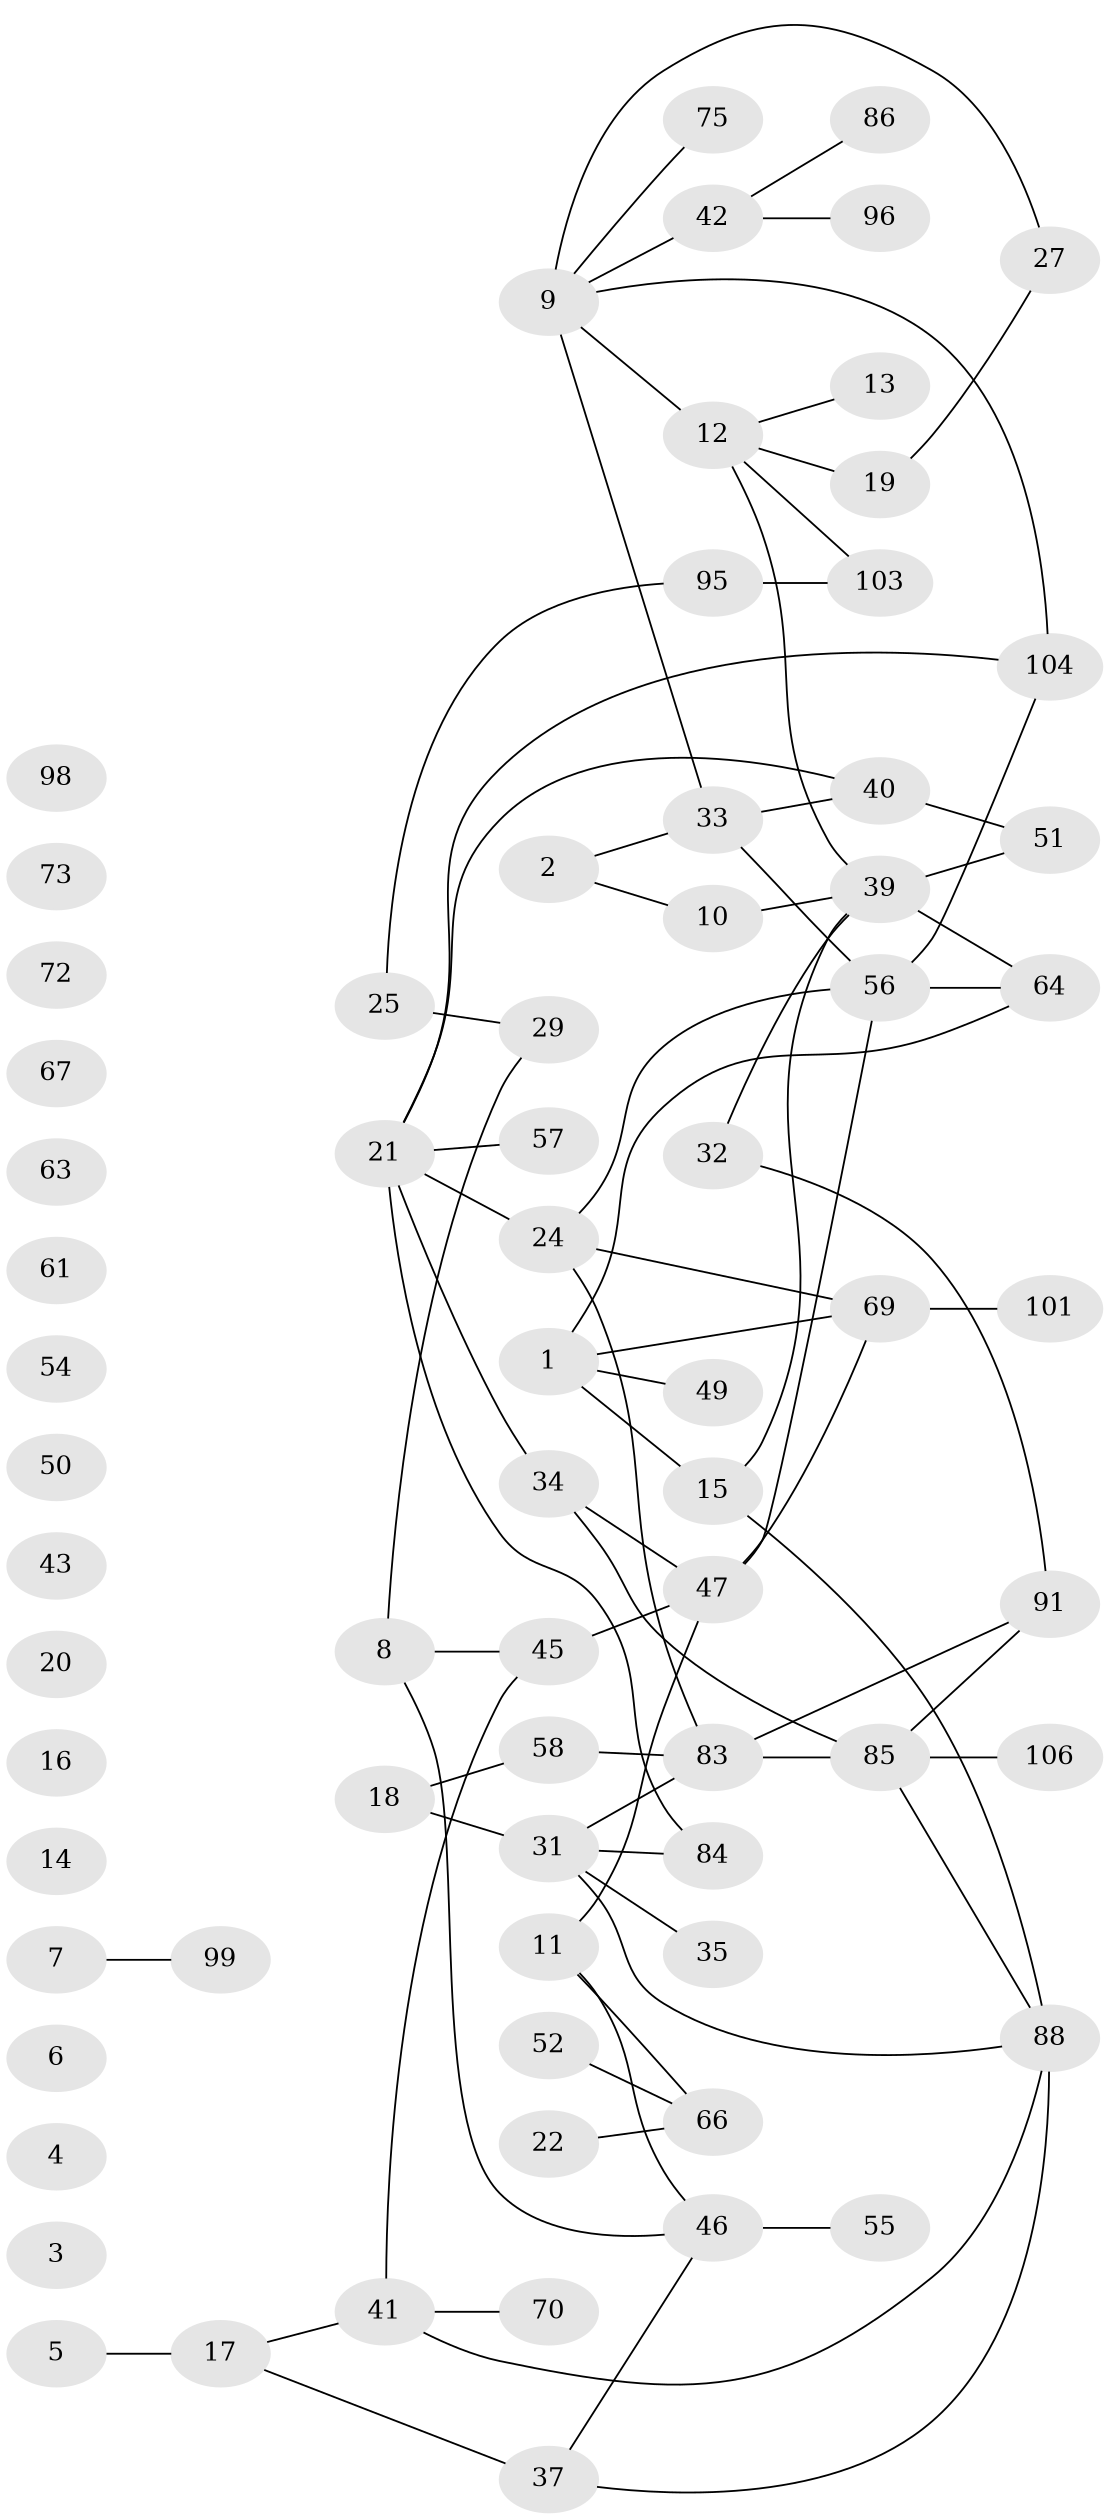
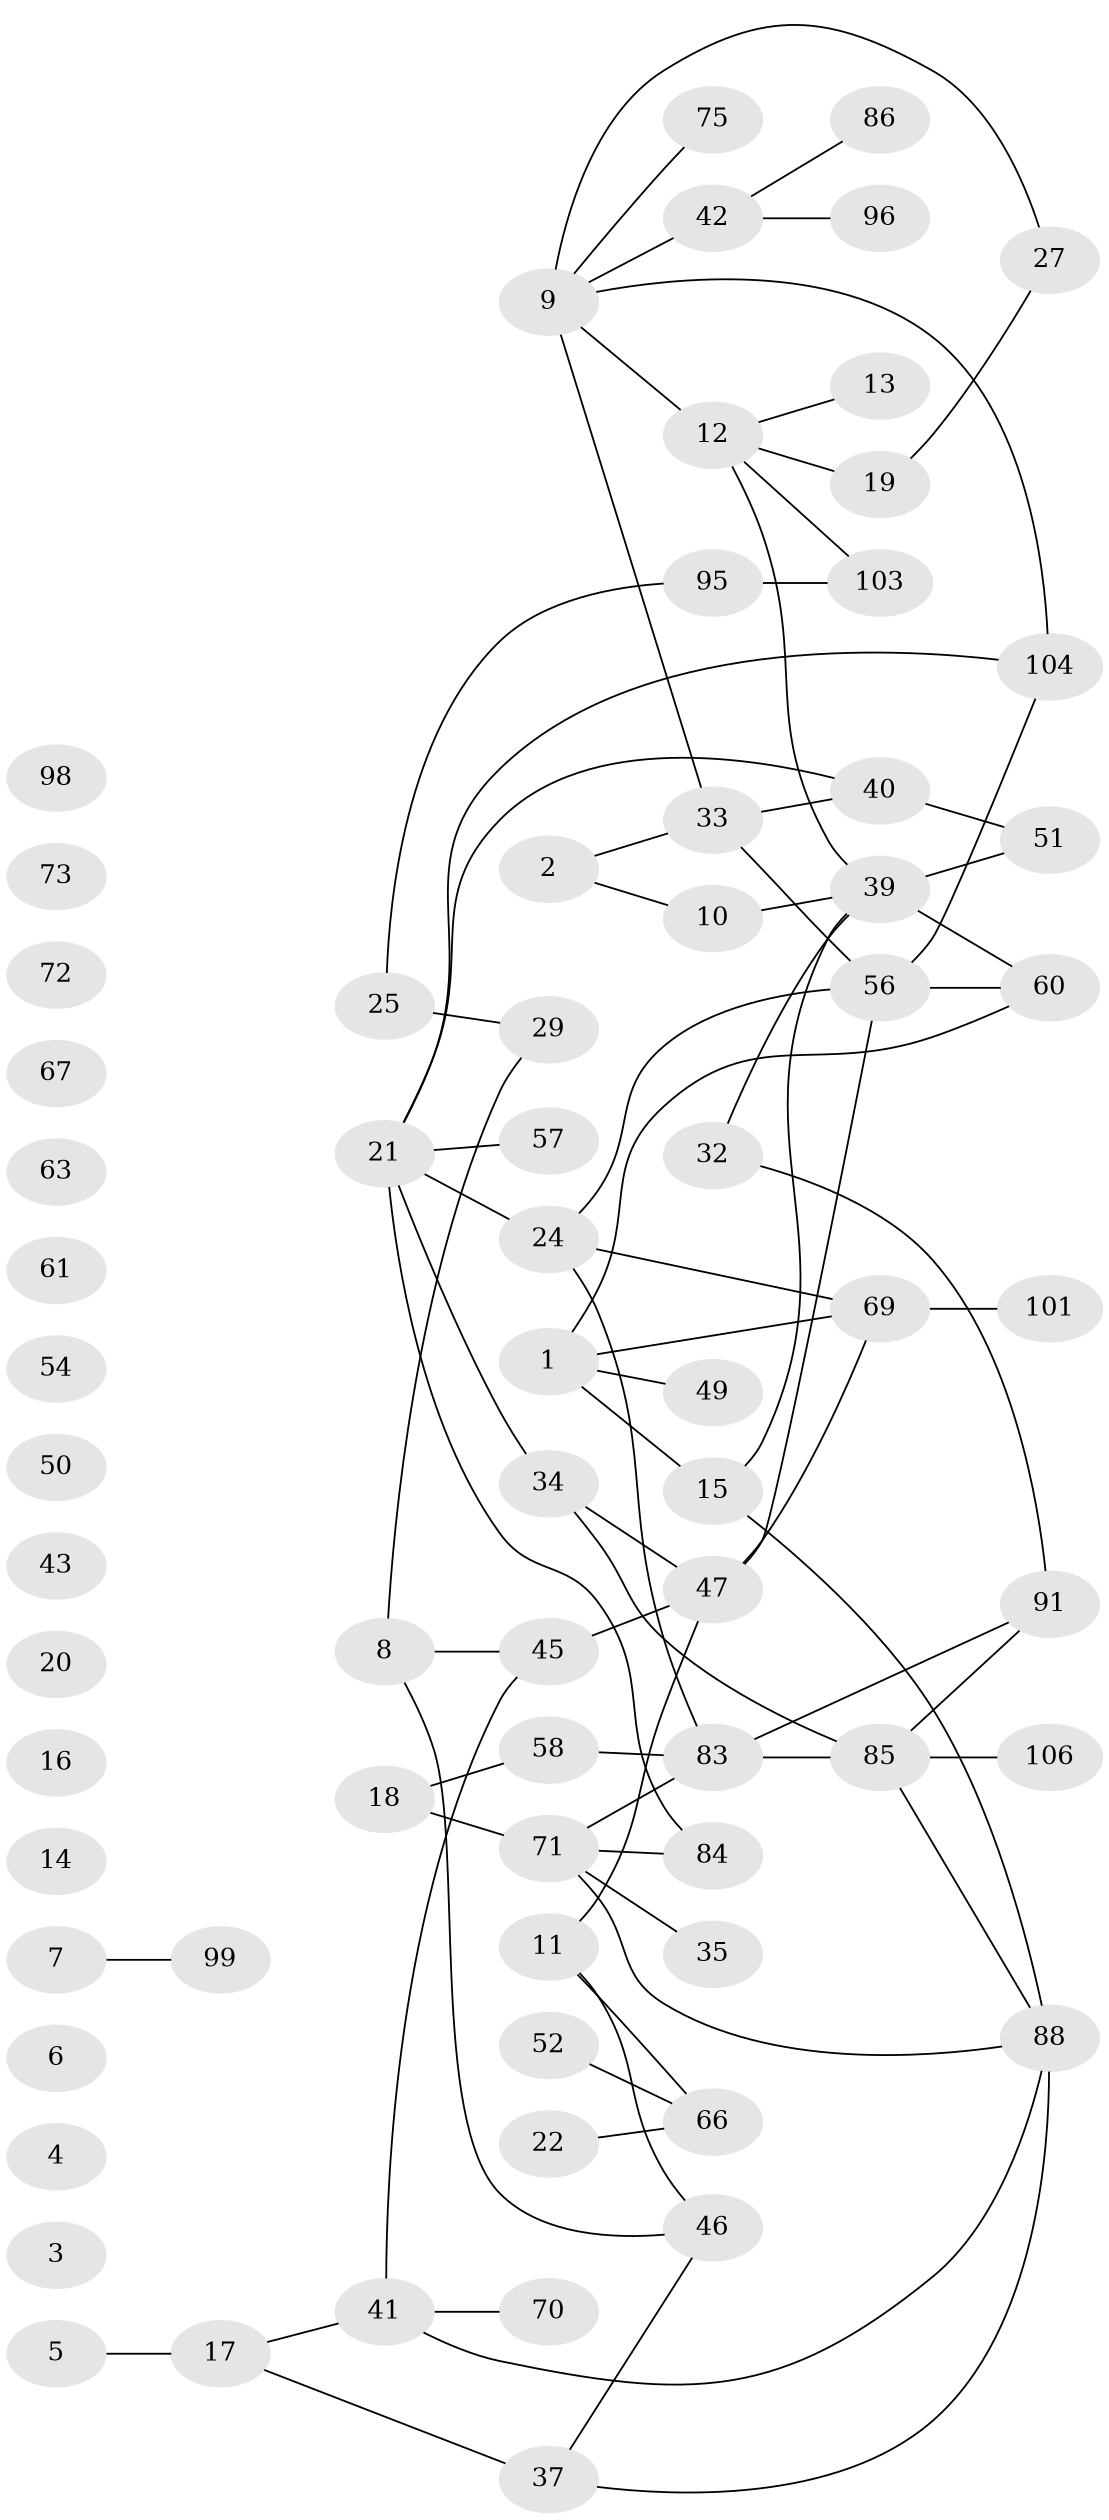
node "64": label "64" -> "60"
node "31": label "31" -> "71"
node "55": removed
